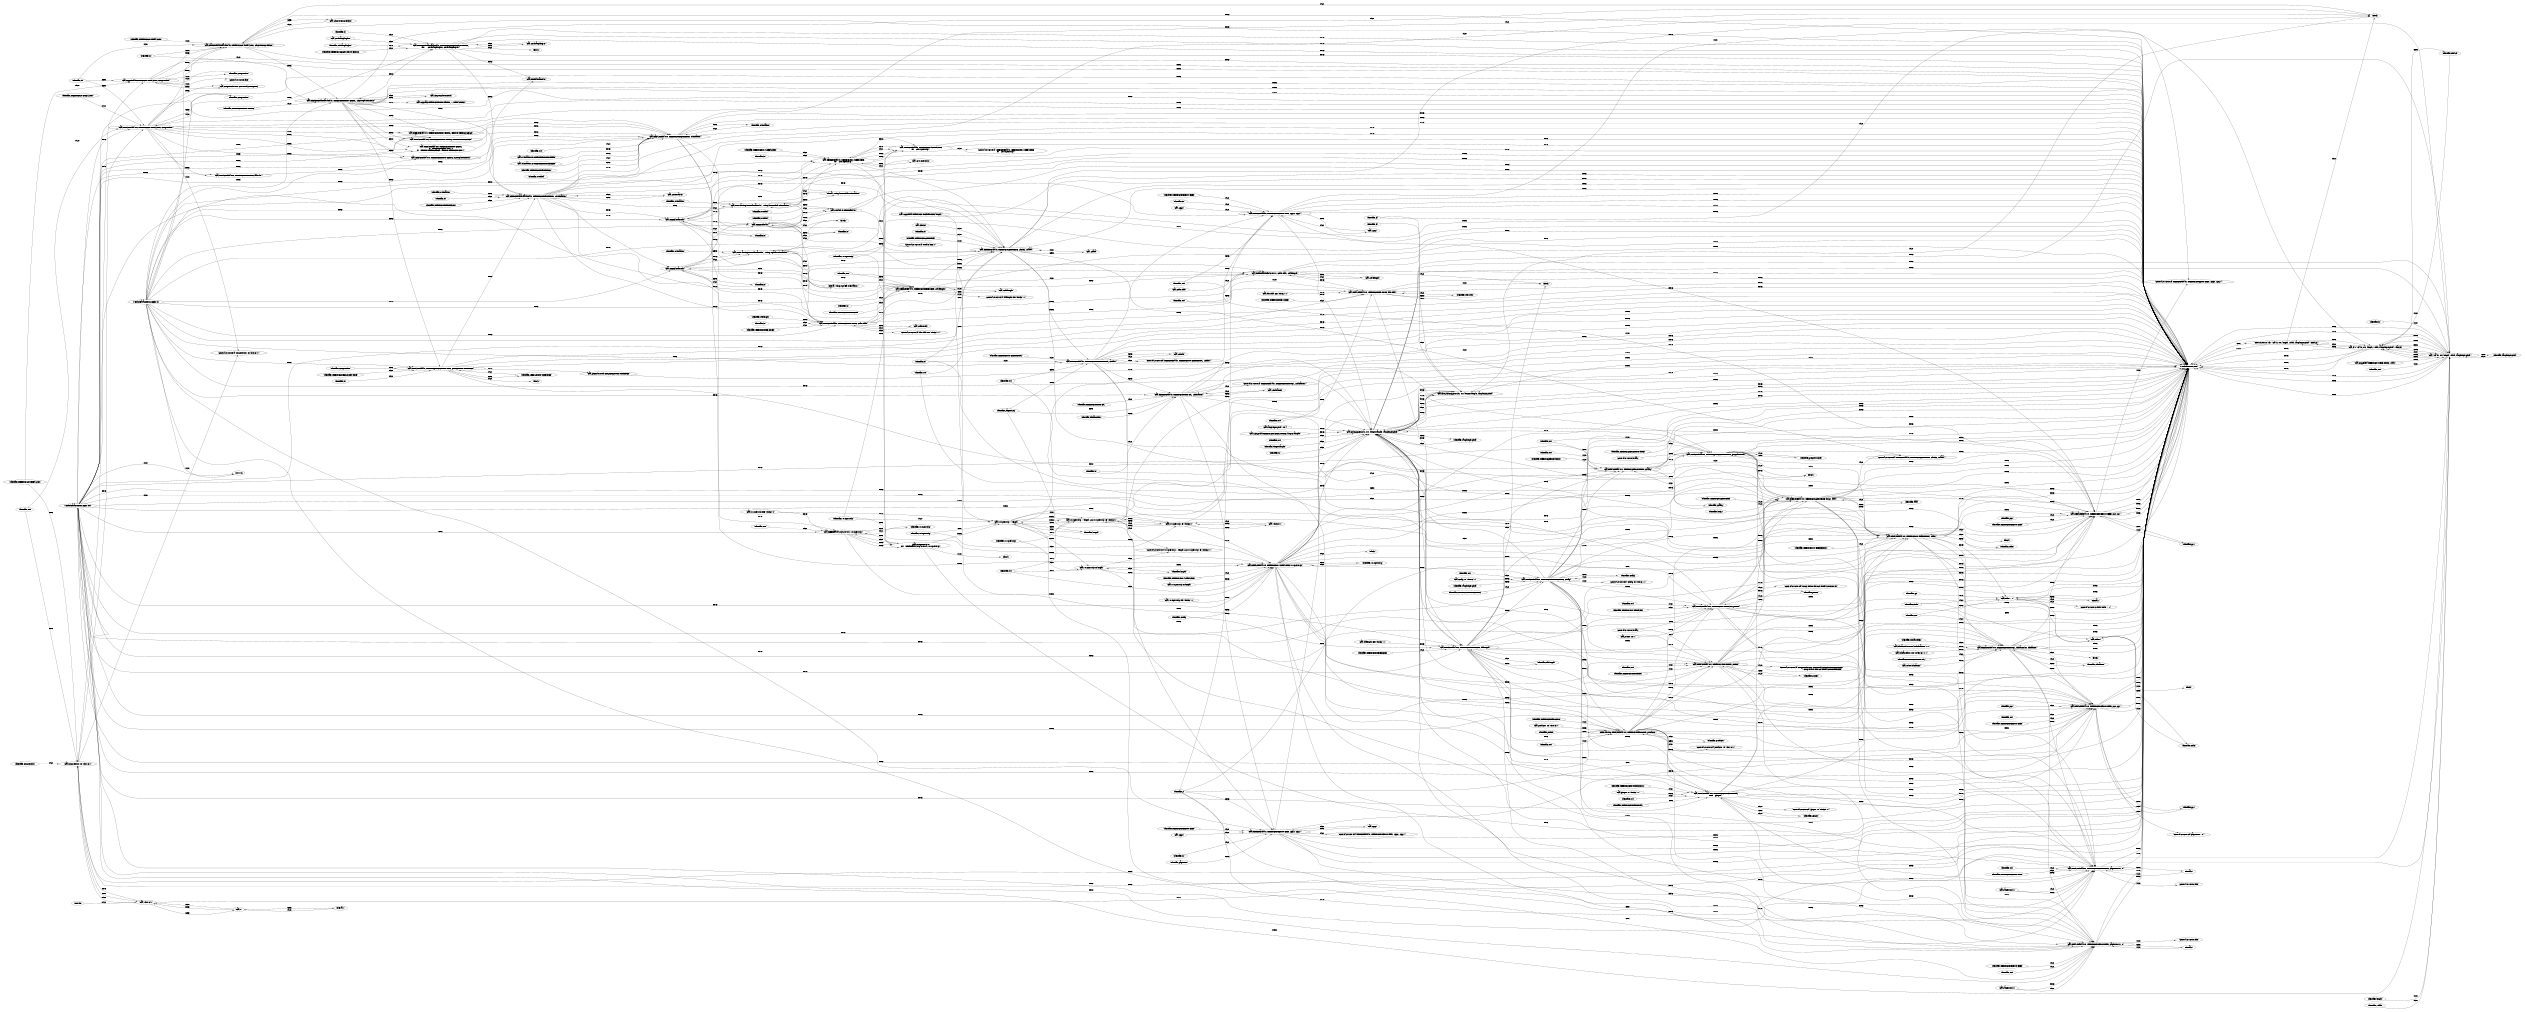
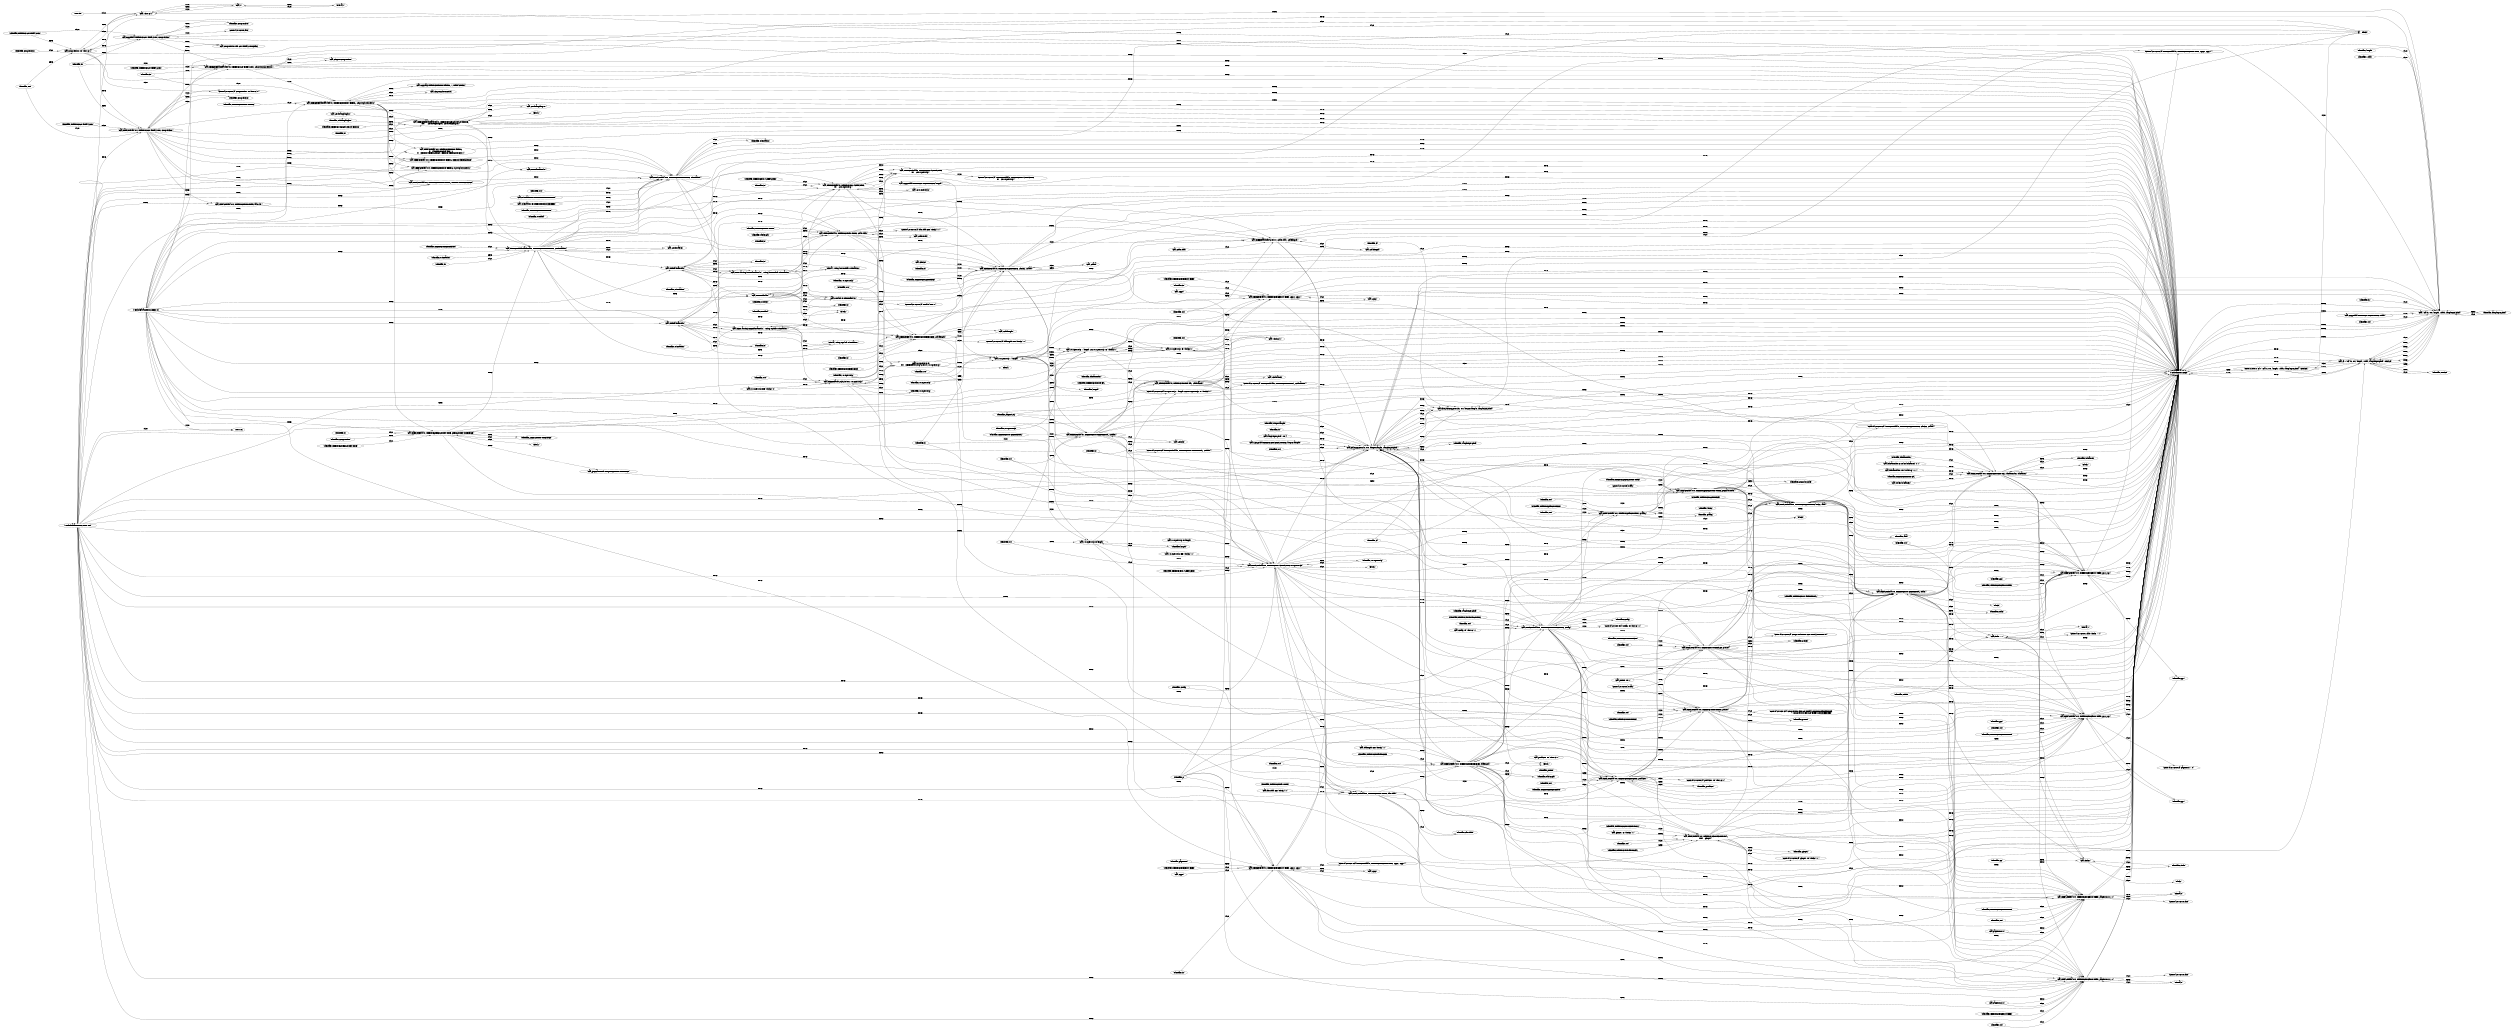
edge "(Identifier,cp)" -> "(Call,ninks > 1)": now "(Identifier,cp)" -> "(Call,ninks--)"
node "(TIFFWarning,TIFFSetField(out, TIFFTAG_PREDICTOR, predictor))": label "(TIFFWarning,TIFFSetField(out, TIFFTAG_PREDICTOR, predictor))" -> "(Call,TIFFSetField(out, TIFFTAG_PREDICTOR, predictor))"
